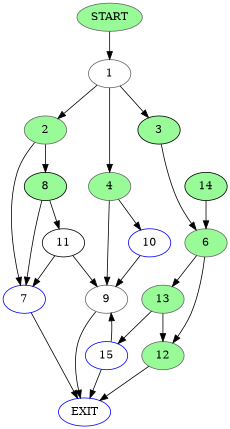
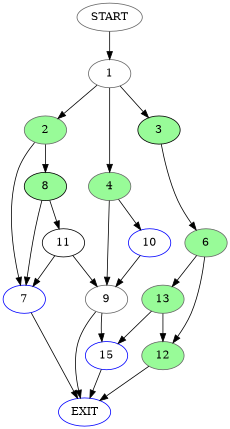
node "START": fillcolor palegreen -> white
node "14": removed
edge "15" -> "9": reversed
